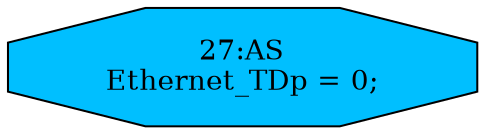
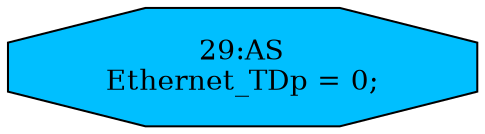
node "27:AS Ethernet_TDp = 0;": label "27:AS Ethernet_TDp = 0;" -> "29:AS Ethernet_TDp = 0;"
